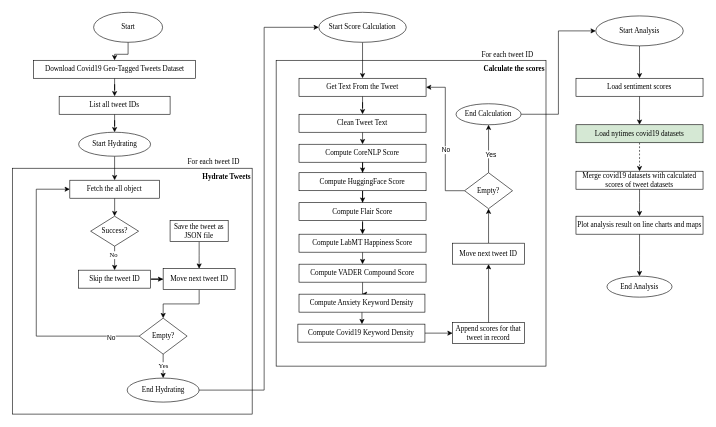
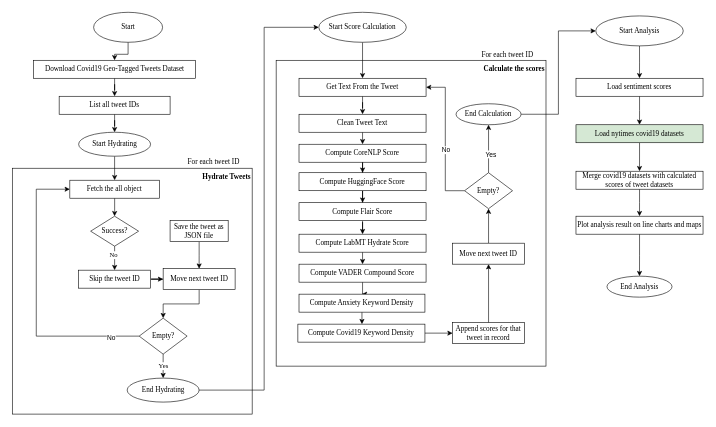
edge "Load nytimes covid19 datasets" -> "Merge covid19 datasets with calculated scores of tweet datasets": style dashed -> solid
node "Compute LabMT Happiness Score": label "Compute LabMT Happiness Score" -> "Compute LabMT Hydrate Score"
